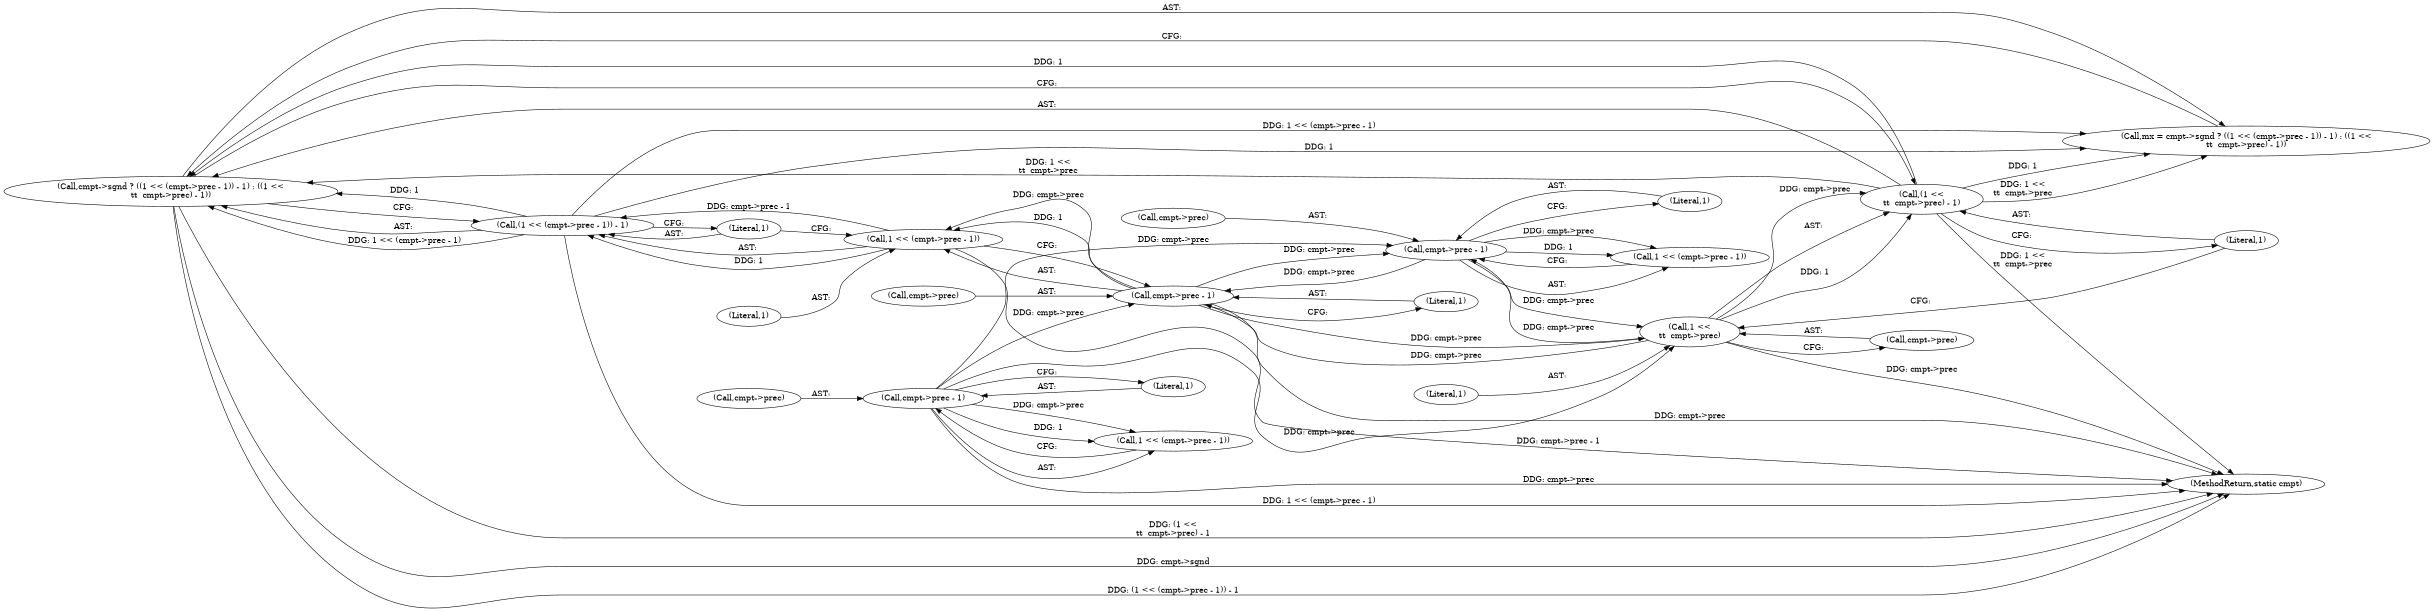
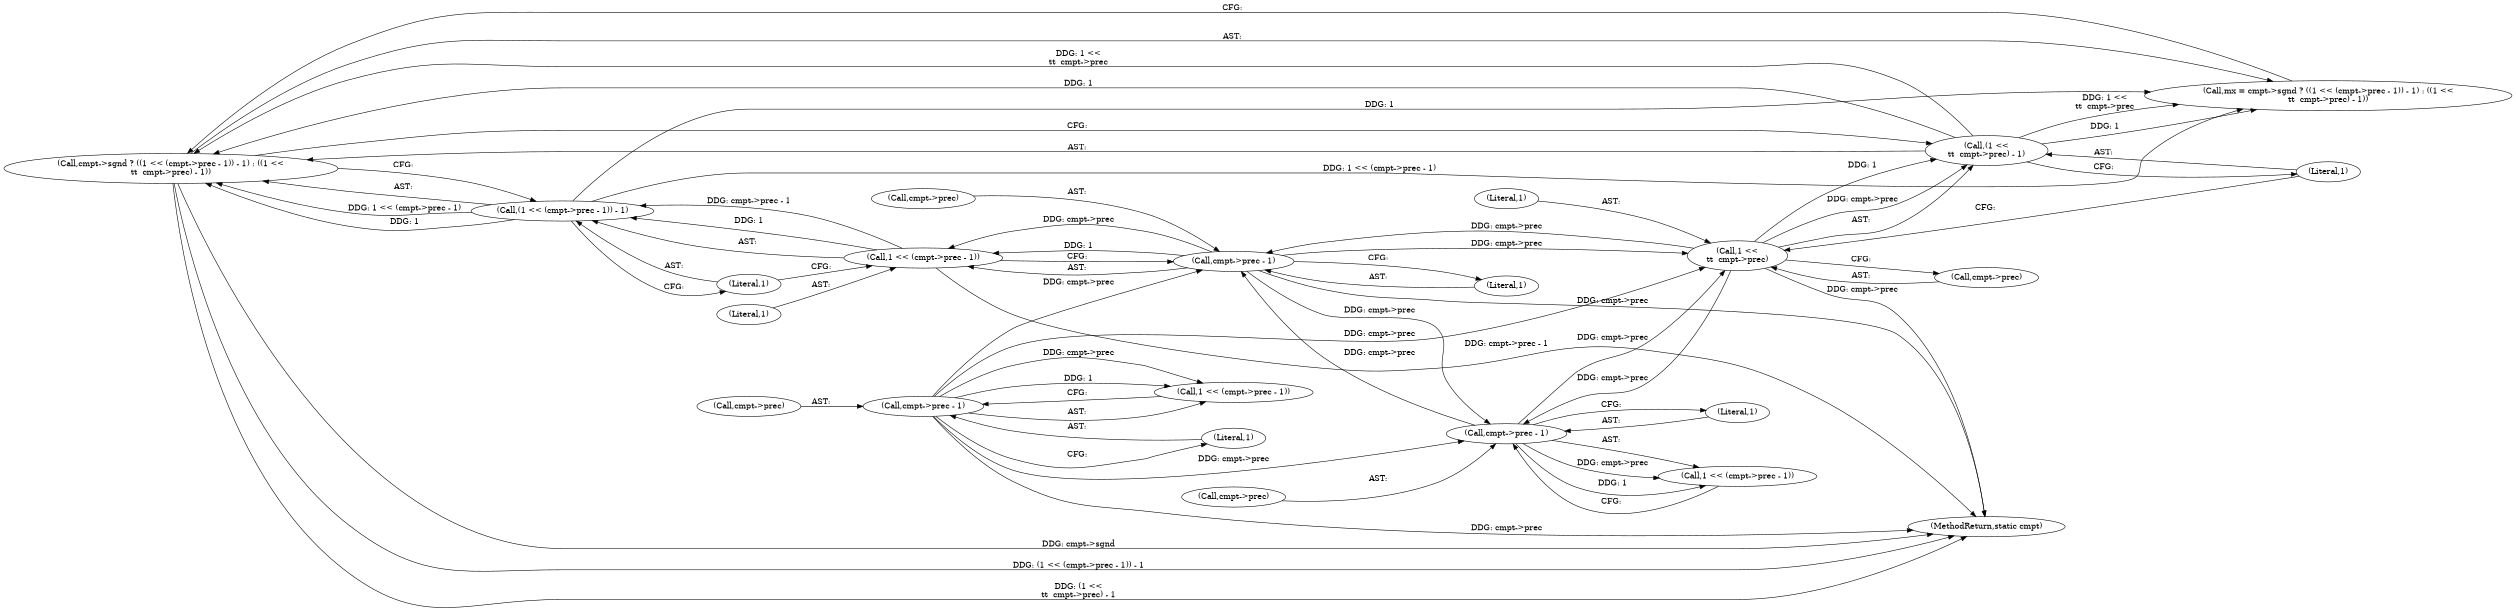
edge "(Call,(1 << tt  cmpt->prec) - 1)" -> "(MethodReturn,static cmpt)": removed, label "DDG: 1 << tt  cmpt->prec"
edge "(Call,(1 << (cmpt->prec - 1)) - 1)" -> "(MethodReturn,static cmpt)": removed, label "DDG: 1 << (cmpt->prec - 1)"
